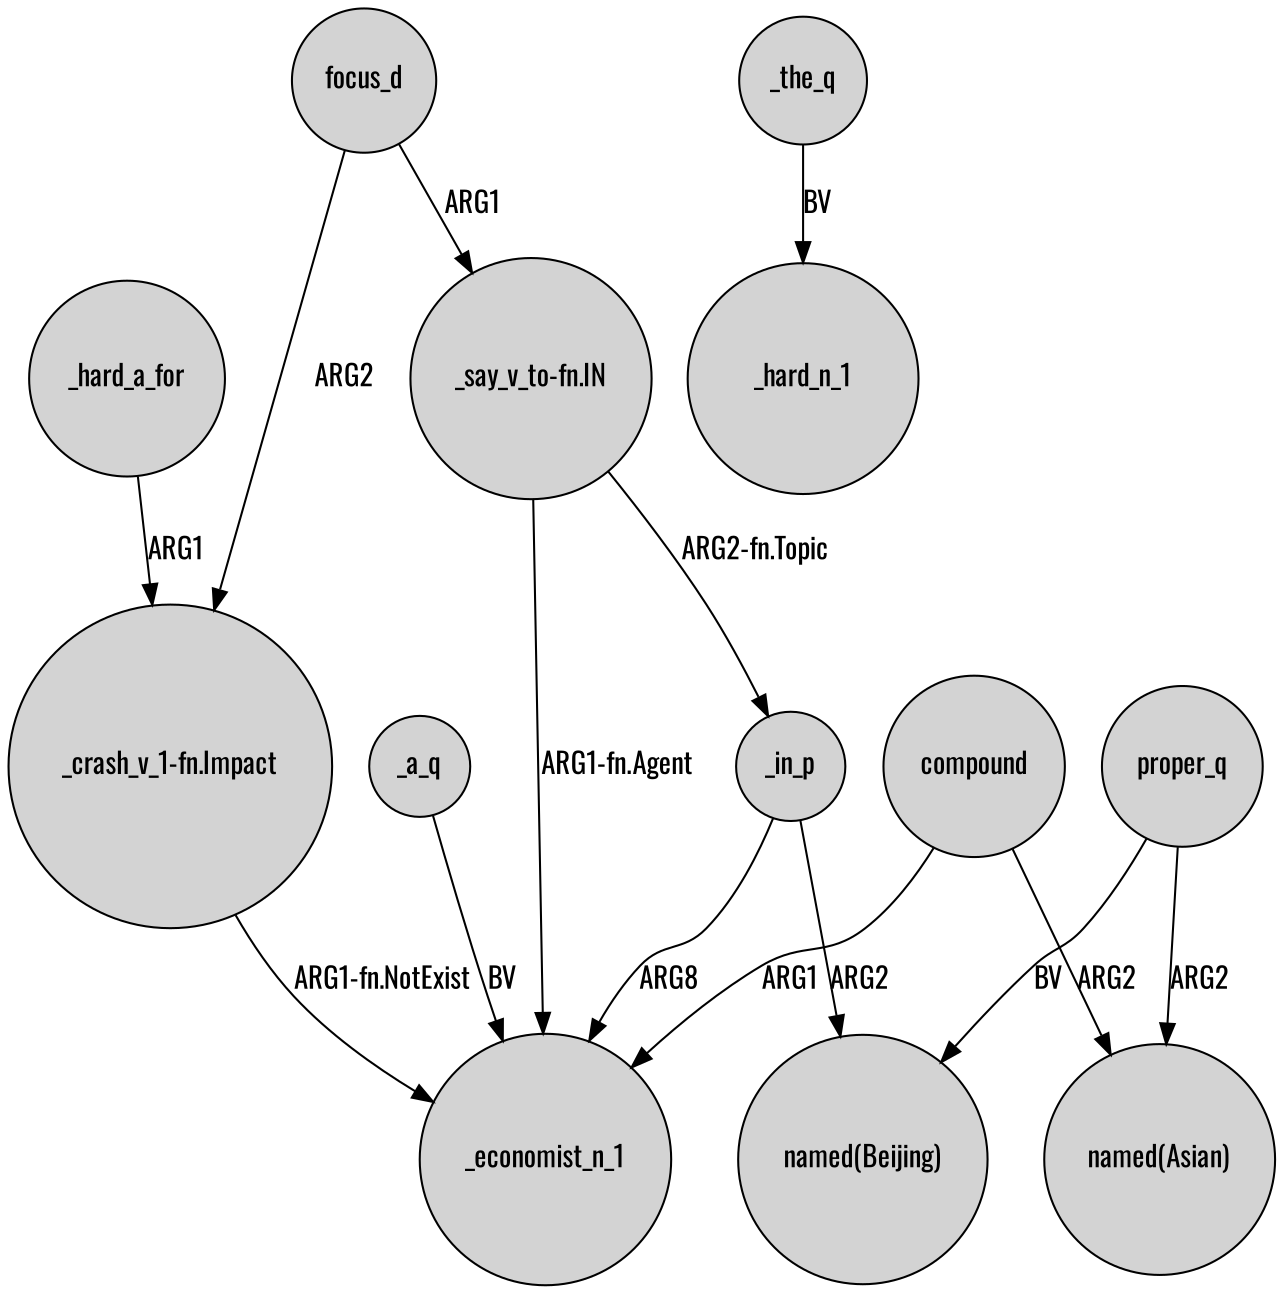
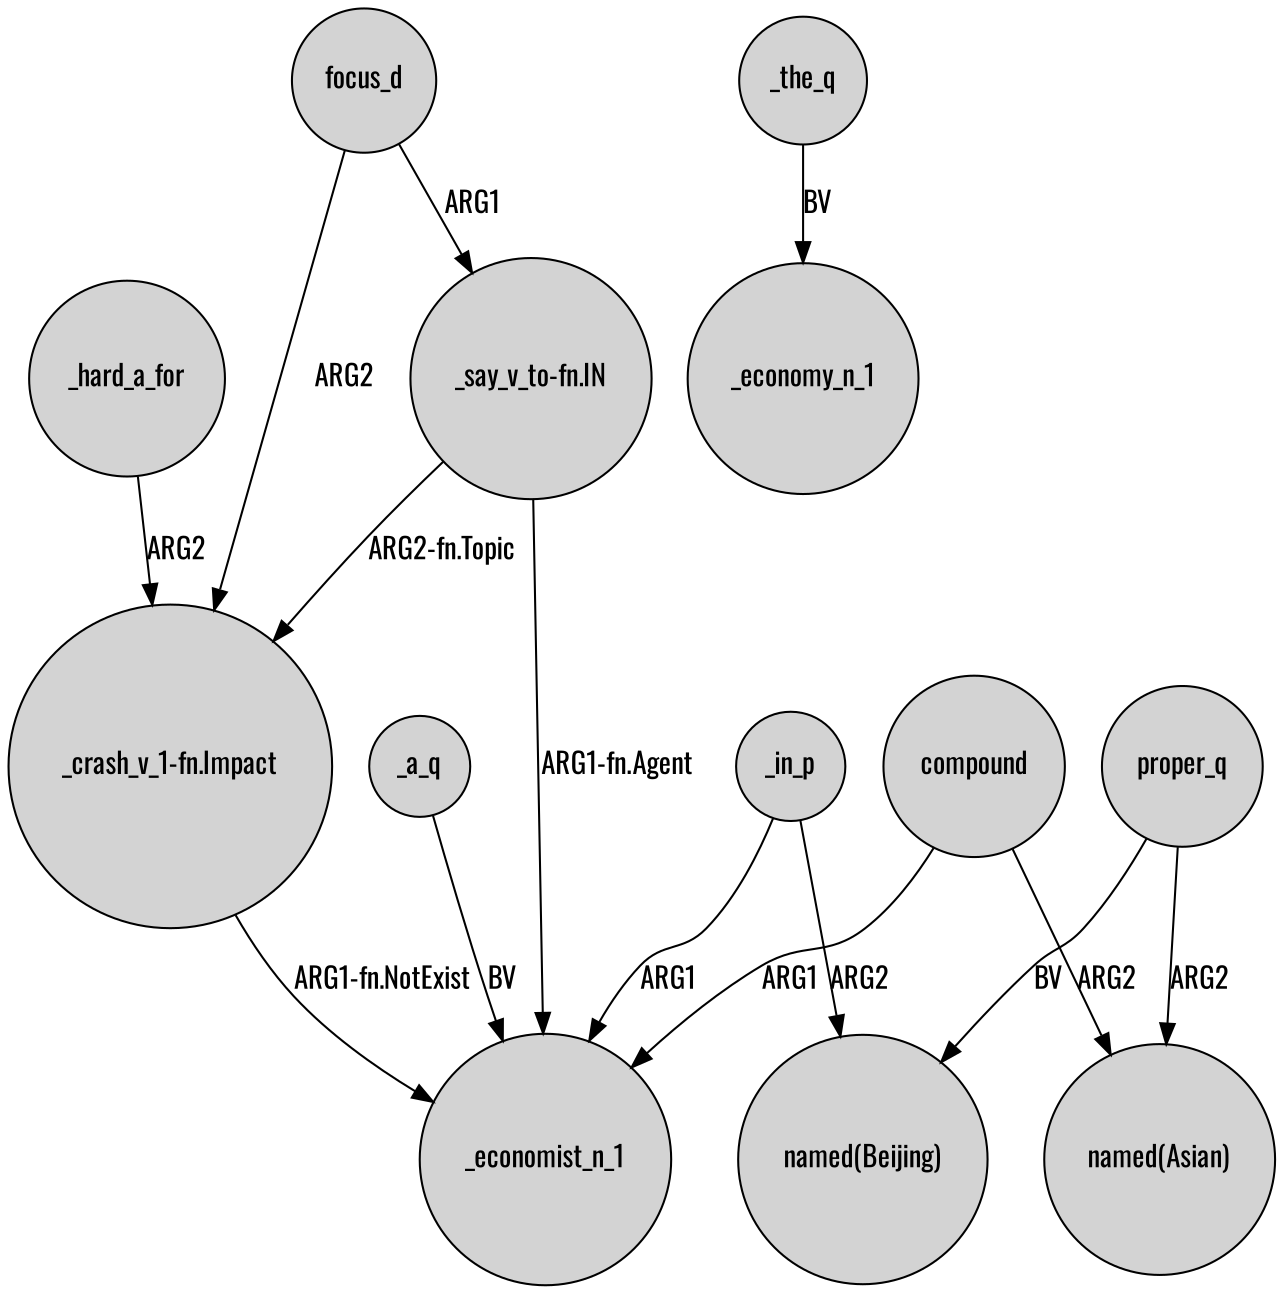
node "_hard_n_1": label "_hard_n_1" -> "_economy_n_1"
edge "_hard_a_for" -> "_crash_v_1-fn.Impact": label "ARG1" -> "ARG2"
edge "_say_v_to-fn.IN" -> "_in_p": now "_say_v_to-fn.IN" -> "_crash_v_1-fn.Impact"
edge "_in_p" -> "_economist_n_1": label "ARG8" -> "ARG1"
